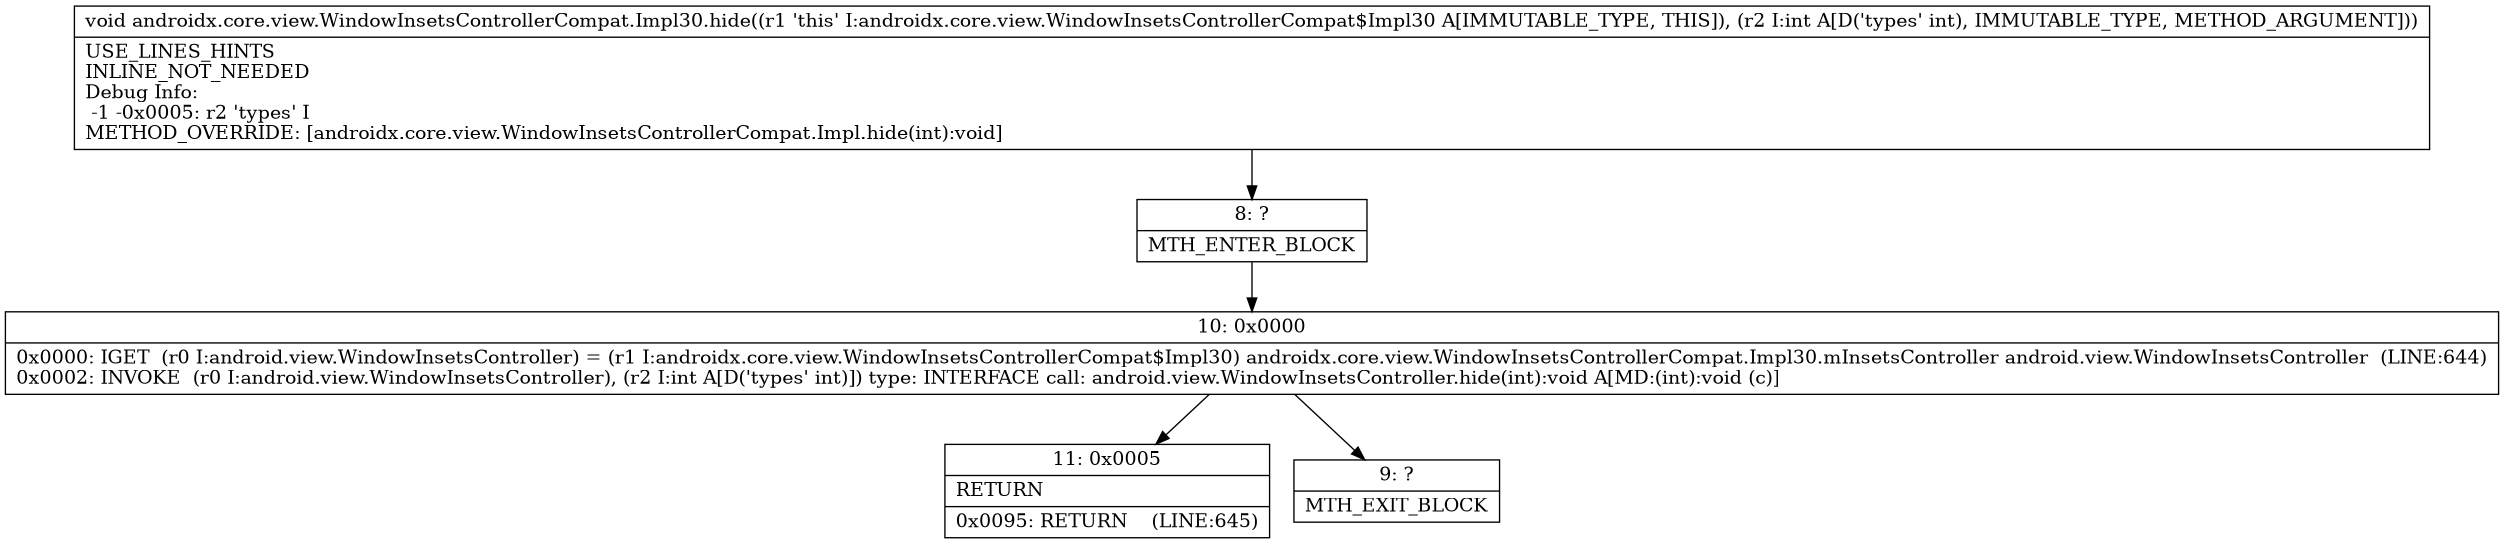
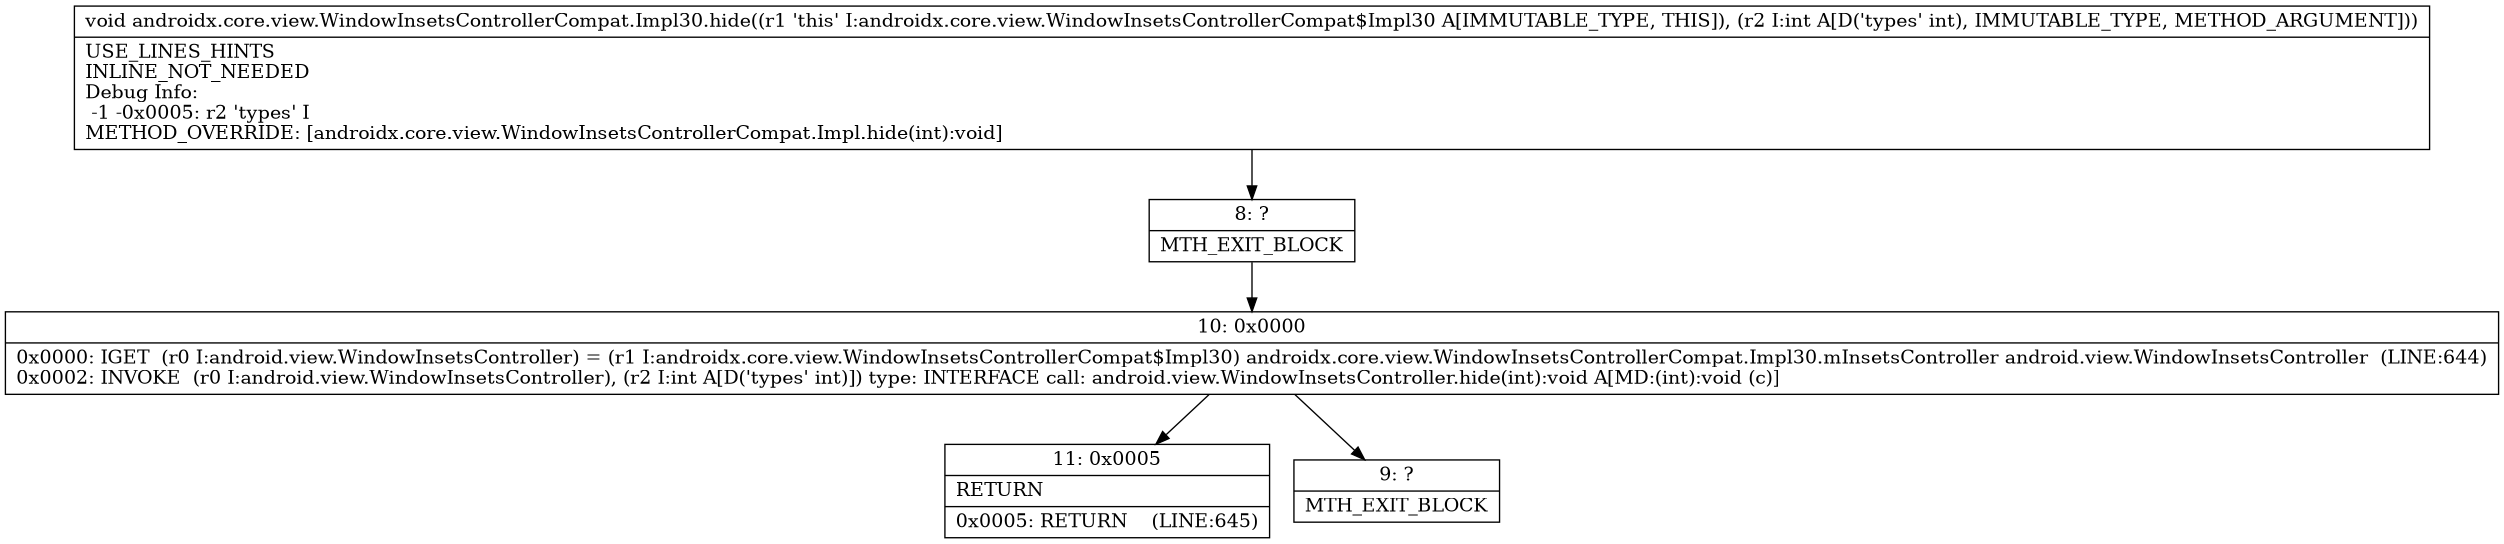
node "8: ?": text "MTH_ENTER_BLOCK" -> "MTH_EXIT_BLOCK"
node "11: 0x0005": text "0x0095: RETURN    (LINE:645)" -> "0x0005: RETURN    (LINE:645)"
